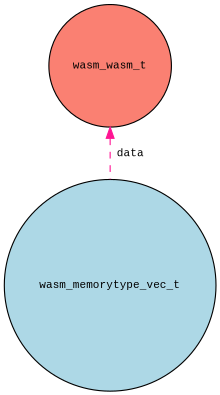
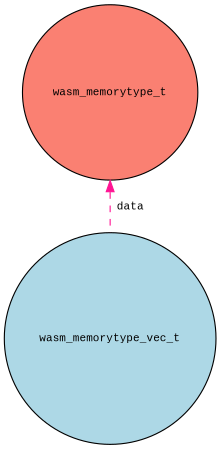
node "wasm_wasm_t": label "wasm_wasm_t" -> "wasm_memorytype_t"
